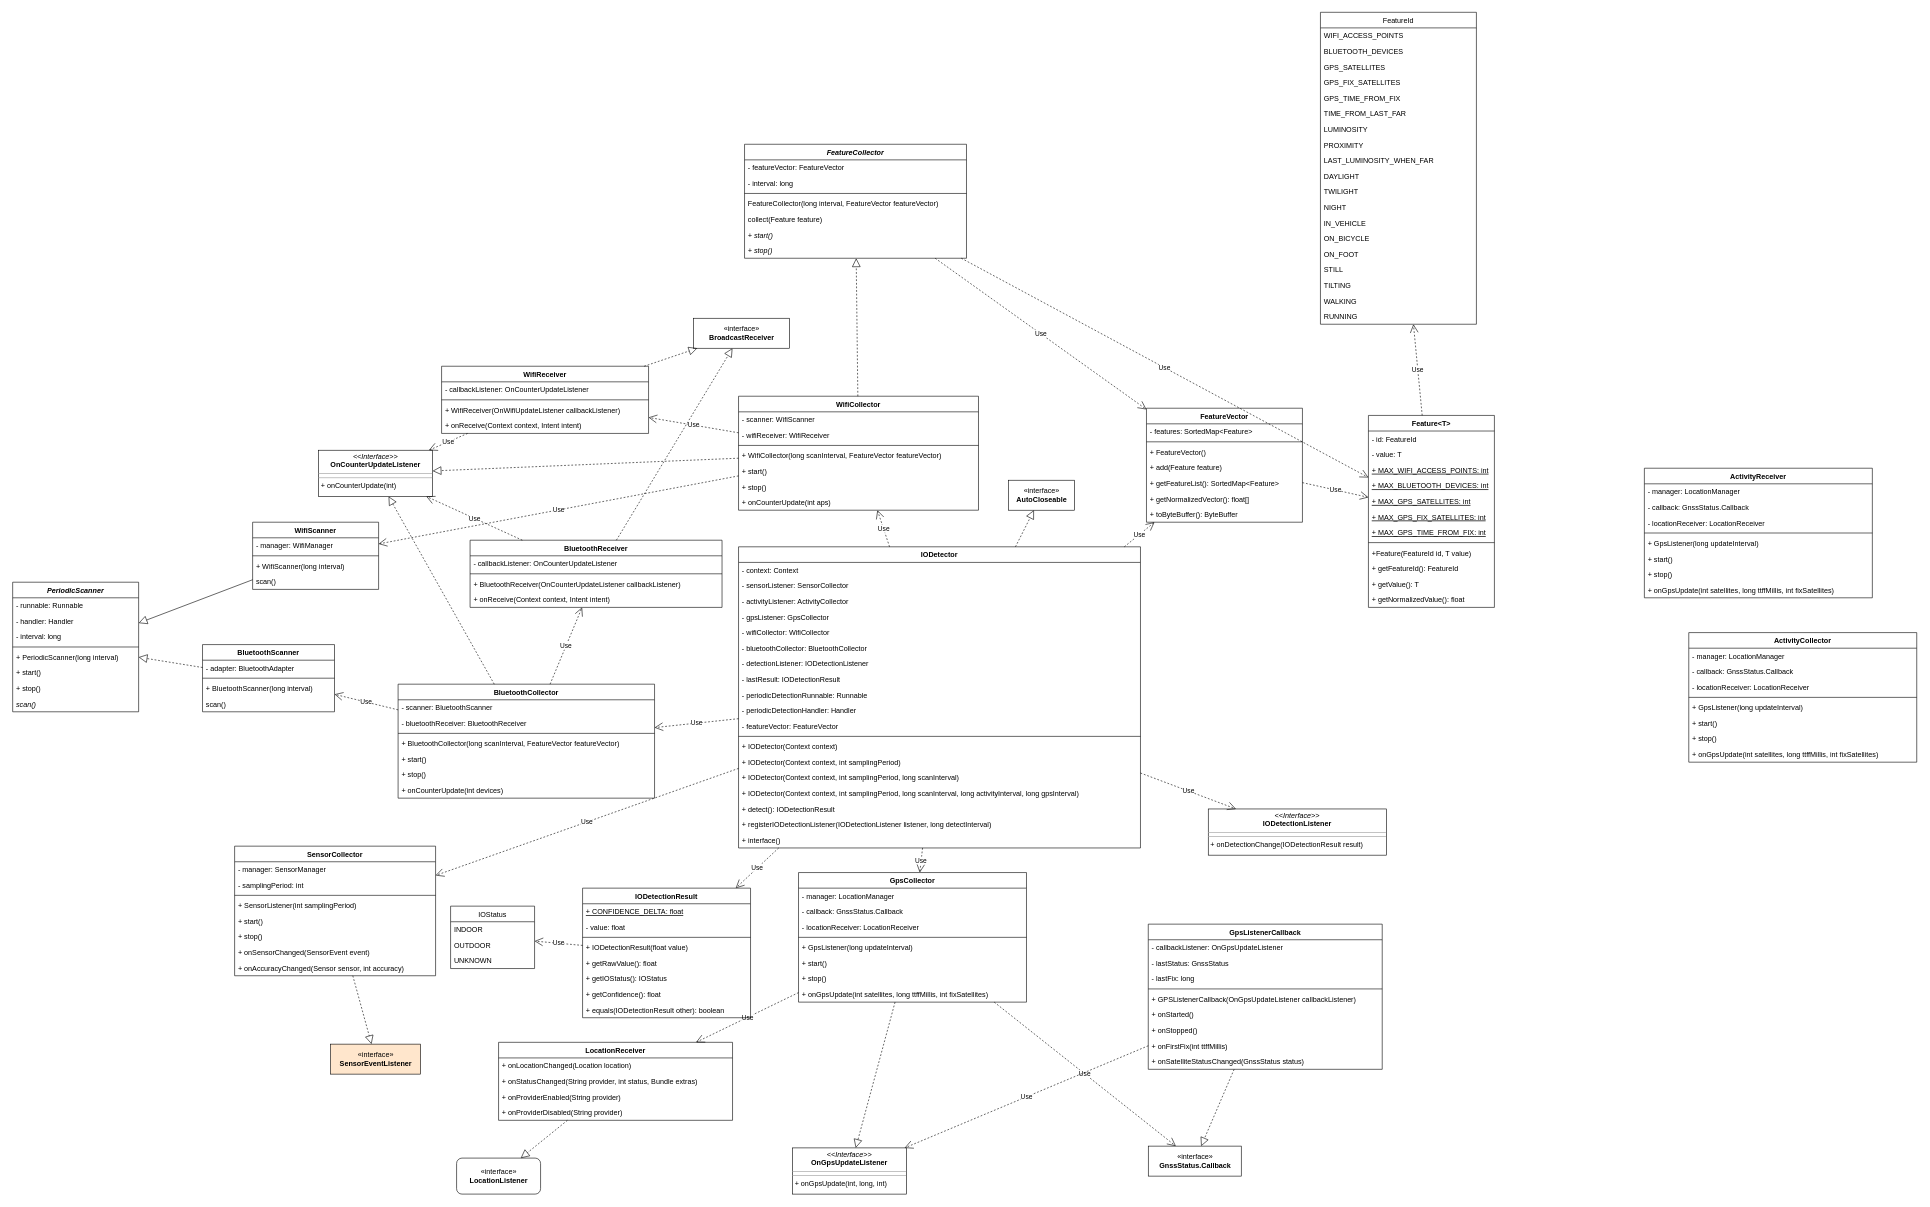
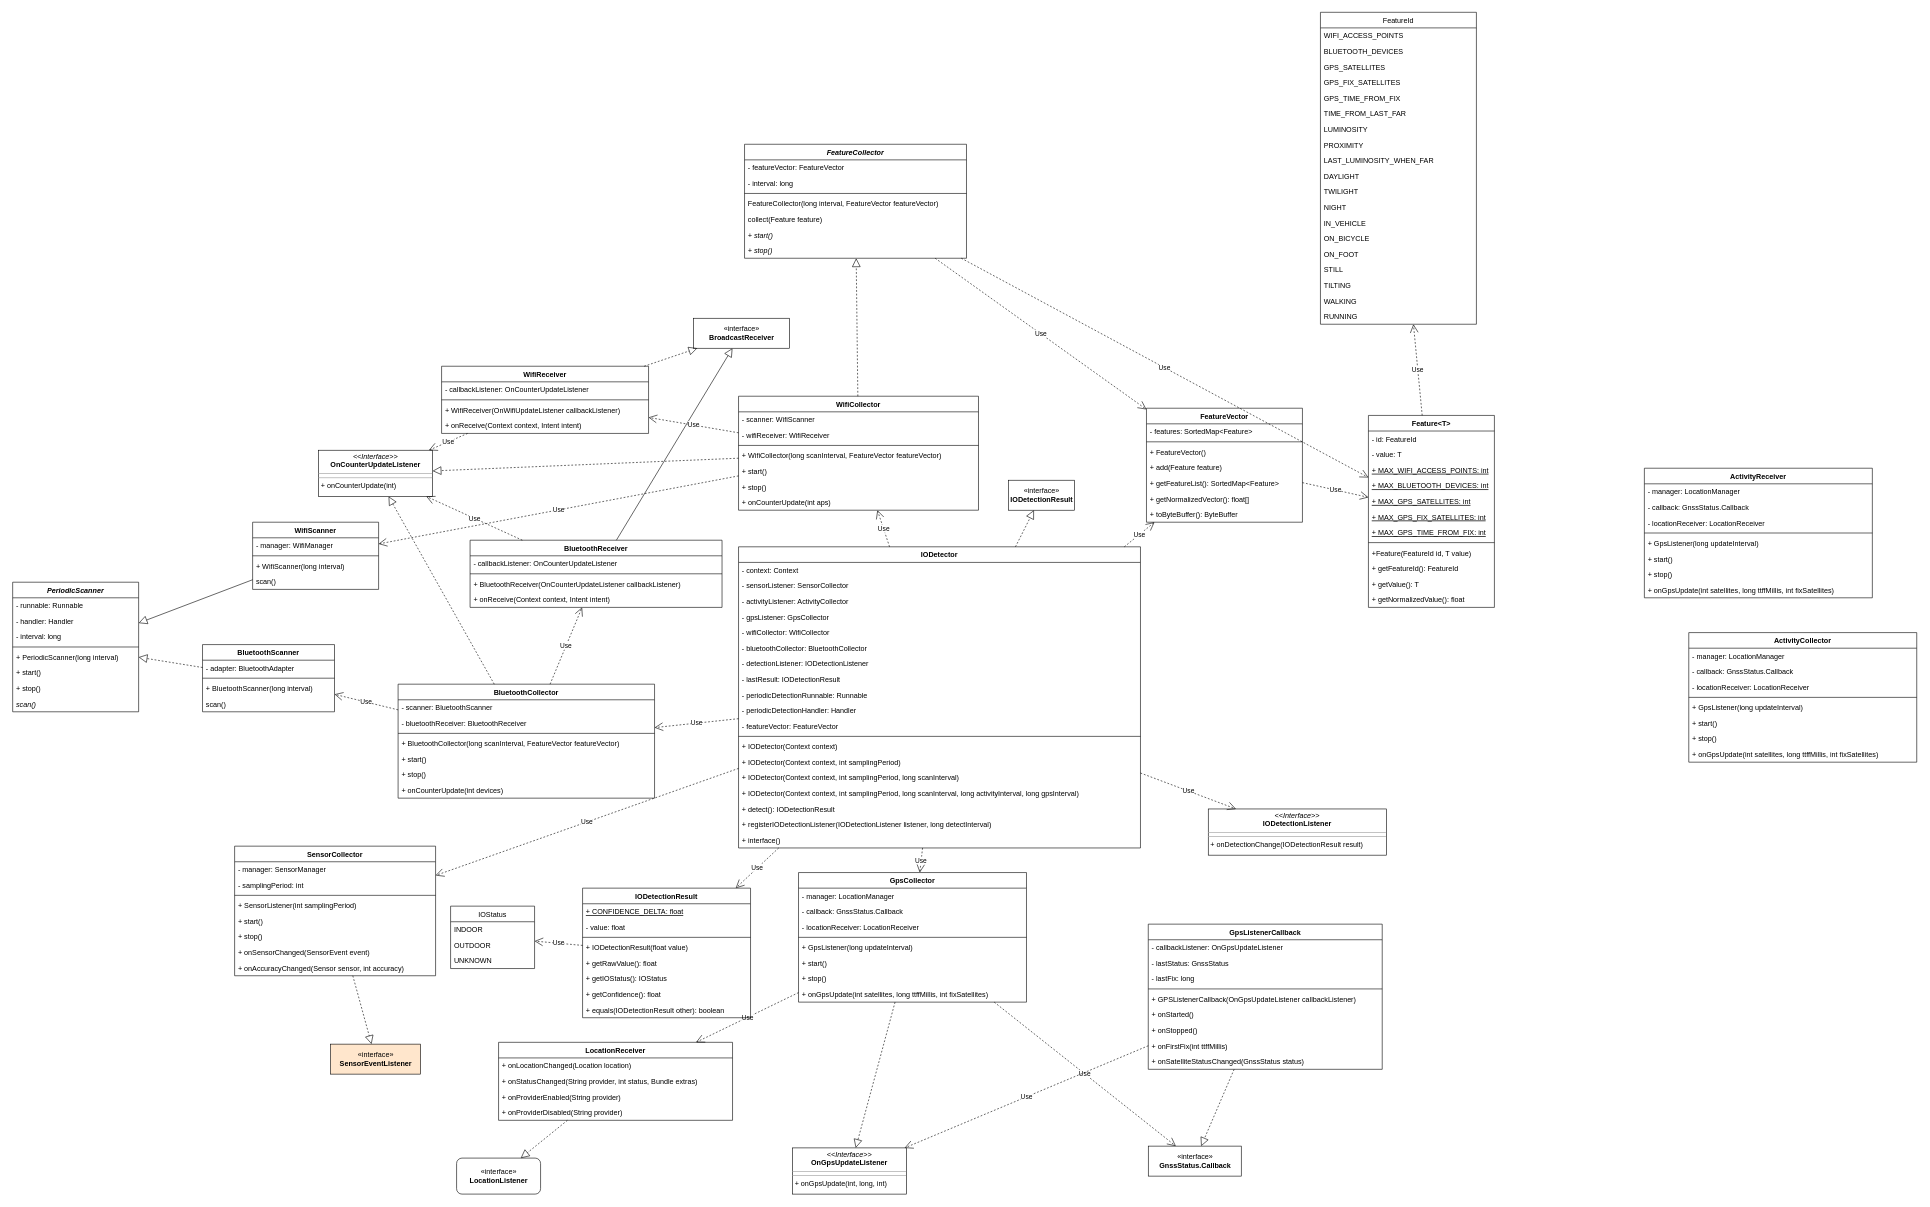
edge "BluetoothReceiver" -> "«interface» BroadcastReceiver": style dashed -> solid
node "«interface» AutoCloseable": label "«interface» AutoCloseable" -> "«interface» IODetectionResult"
